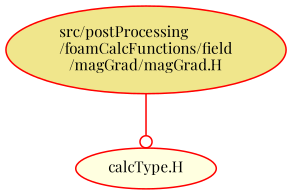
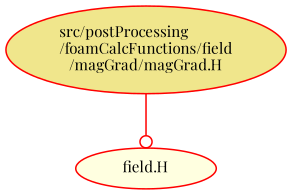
node "calcType.H": label "calcType.H" -> "field.H"
